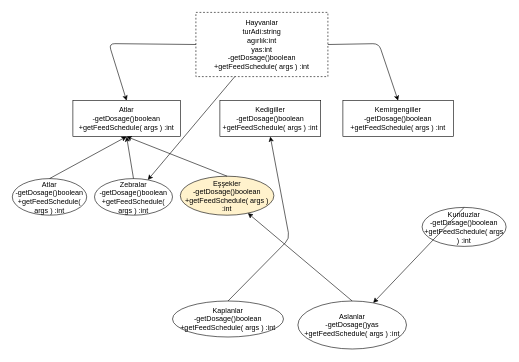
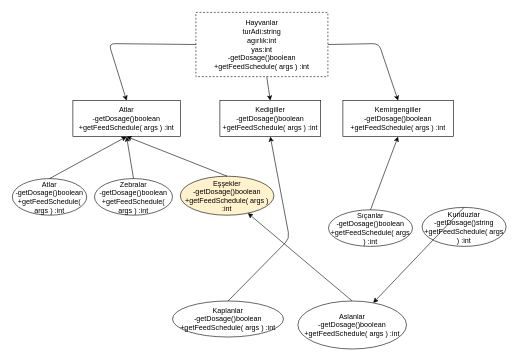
edge "Hayvanlar turAdi:string agırlık:int yas:int -getDosage()boolean +getFeedSchedule( args ) :int" -> "Zebralar -getDosage()boolean +getFeedSchedule( args ) :int": now "Hayvanlar turAdi:string agırlık:int yas:int -getDosage()boolean +getFeedSchedule( args ) :int" -> "Kedigiller -getDosage()boolean +getFeedSchedule( args ) :int"
edge "Sıçanlar -getDosage()boolean +getFeedSchedule( args ) :int" -> "Kemirgengiller -getDosage()boolean +getFeedSchedule( args ) :int": added
node "Kunduzlar -getDosage()boolean +getFeedSchedule( args ) :int": label "Kunduzlar -getDosage()boolean +getFeedSchedule( args ) :int" -> "Kunduzlar -getDosage()string +getFeedSchedule( args ) :int"
node "Sıçanlar -getDosage()boolean +getFeedSchedule( args ) :int": added
node "Aslanlar -getDosage()yas +getFeedSchedule( args ) :int": label "Aslanlar -getDosage()yas +getFeedSchedule( args ) :int" -> "Aslanlar -getDosage()boolean +getFeedSchedule( args ) :int"
